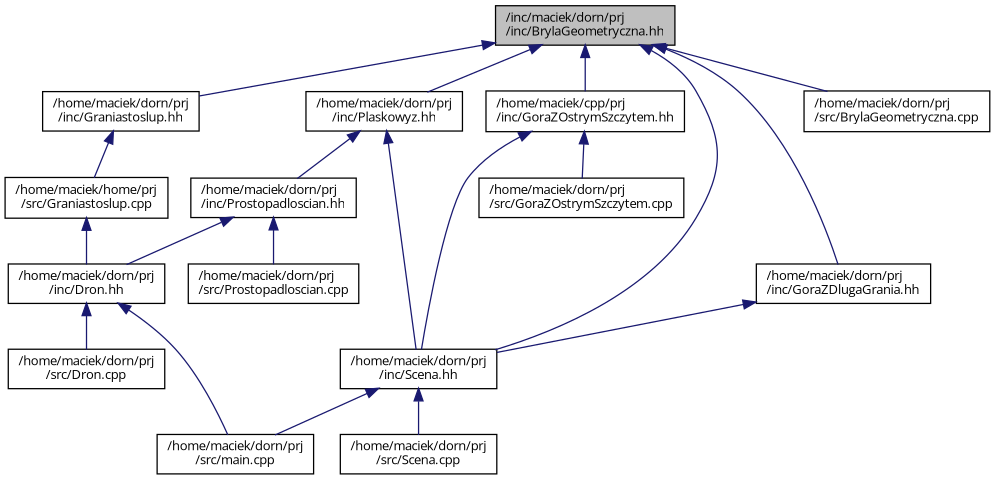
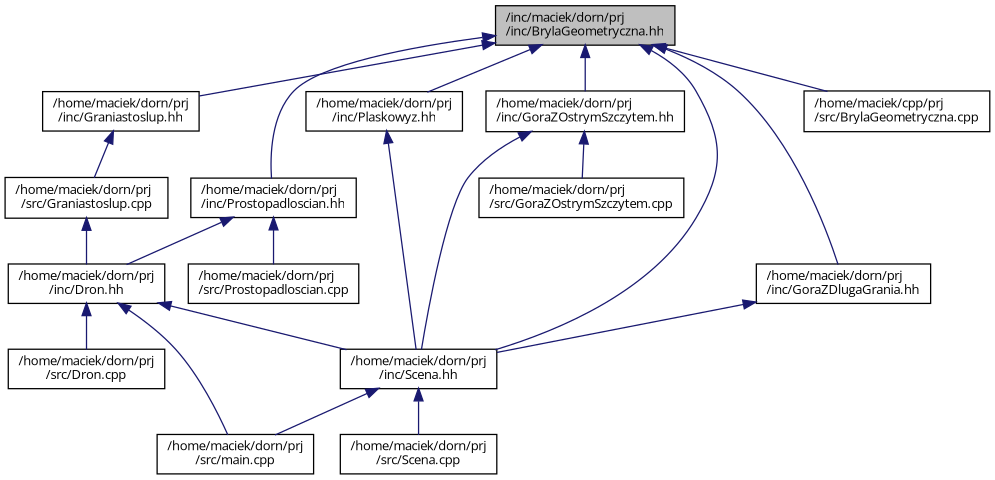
node "/home/maciek/cpp/prj /inc/GoraZOstrymSzczytem.hh": label "/home/maciek/cpp/prj /inc/GoraZOstrymSzczytem.hh" -> "/home/maciek/dorn/prj /inc/GoraZOstrymSzczytem.hh"
node "/home/maciek/dorn/prj /src/BrylaGeometryczna.cpp": label "/home/maciek/dorn/prj /src/BrylaGeometryczna.cpp" -> "/home/maciek/cpp/prj /src/BrylaGeometryczna.cpp"
edge "/home/maciek/dorn/prj /inc/Prostopadloscian.hh" -> "/home/maciek/dorn/prj /inc/Plaskowyz.hh": now "/home/maciek/dorn/prj /inc/Prostopadloscian.hh" -> "/inc/maciek/dorn/prj /inc/BrylaGeometryczna.hh"
node "/home/maciek/home/prj /src/Graniastoslup.cpp": label "/home/maciek/home/prj /src/Graniastoslup.cpp" -> "/home/maciek/dorn/prj /src/Graniastoslup.cpp"
edge "/home/maciek/dorn/prj /inc/Scena.hh" -> "/home/maciek/dorn/prj /inc/Dron.hh": added
